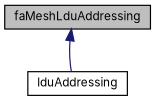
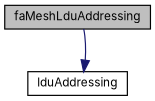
edge "lduAddressing" -> "faMeshLduAddressing": reversed
